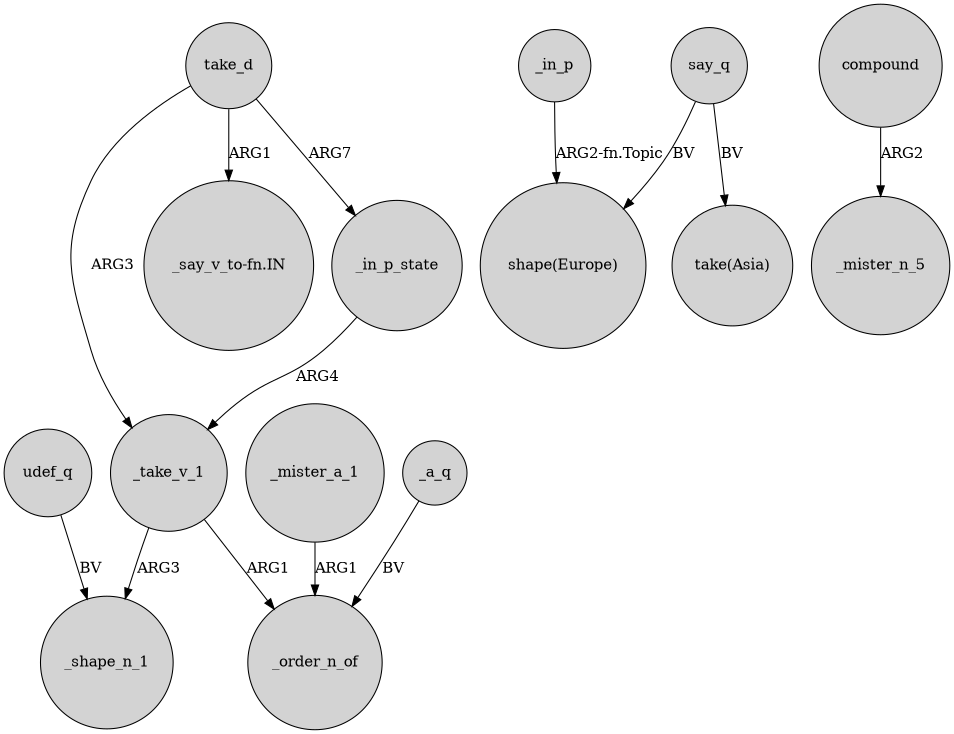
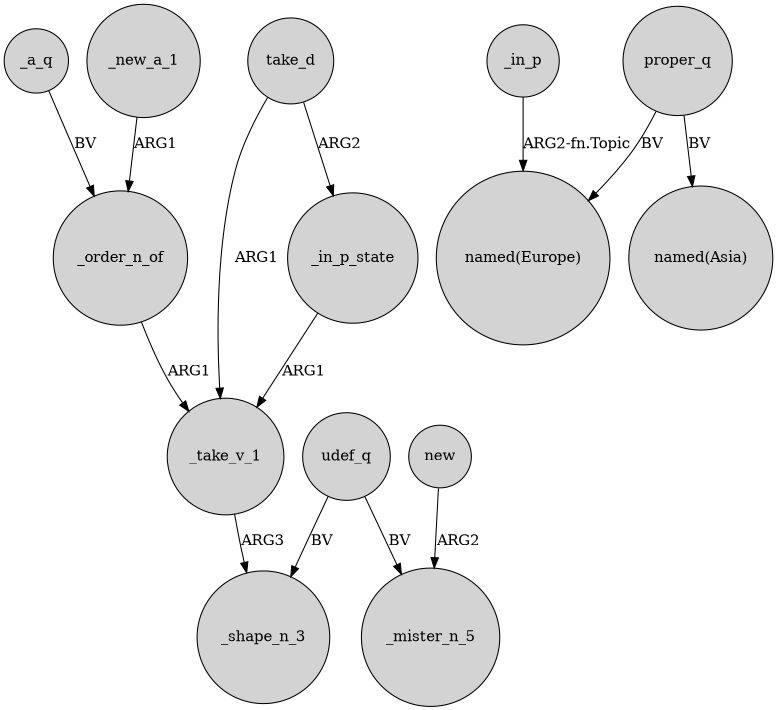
node "say_q": label "say_q" -> "proper_q"
node "compound": label "compound" -> "new"
edge "take_d" -> "_in_p_state": label "ARG7" -> "ARG2"
edge "take_d" -> "_take_v_1": label "ARG3" -> "ARG1"
node "_say_v_to-fn.IN": removed
node "shape(Europe)": label "shape(Europe)" -> "named(Europe)"
node "take(Asia)": label "take(Asia)" -> "named(Asia)"
edge "_in_p_state" -> "_take_v_1": label "ARG4" -> "ARG1"
node "_mister_a_1": label "_mister_a_1" -> "_new_a_1"
edge "udef_q" -> "_mister_n_5": added, label "BV"
edge "_take_v_1" -> "_order_n_of": reversed
node "_shape_n_1": label "_shape_n_1" -> "_shape_n_3"
